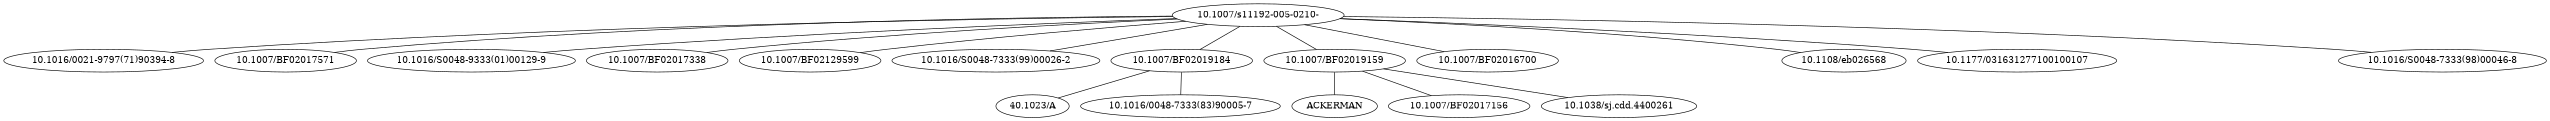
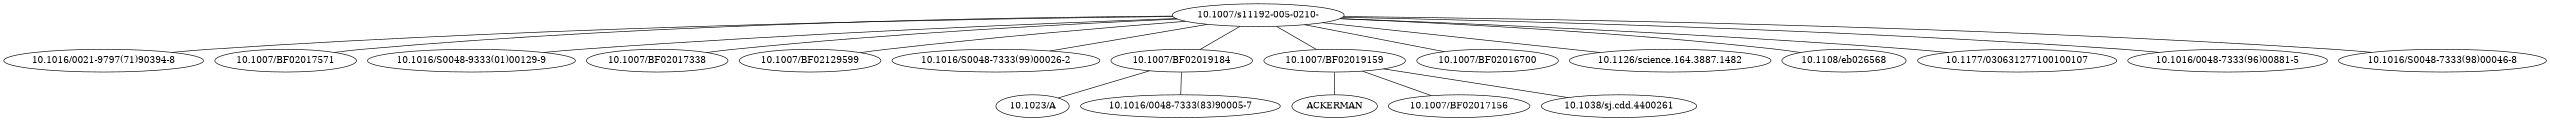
node "10.1126/science.164.3887.1482": added
node "10.1177/031631277100100107": label "10.1177/031631277100100107" -> "10.1177/030631277100100107"
node "10.1016/0048-7333(96)00881-5": added
node "40.1023/A": label "40.1023/A" -> "10.1023/A"
